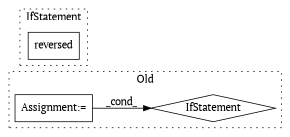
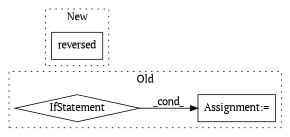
cluster "IfStatement": label "IfStatement" -> "New"
edge "Assignment:=" -> "IfStatement": reversed
